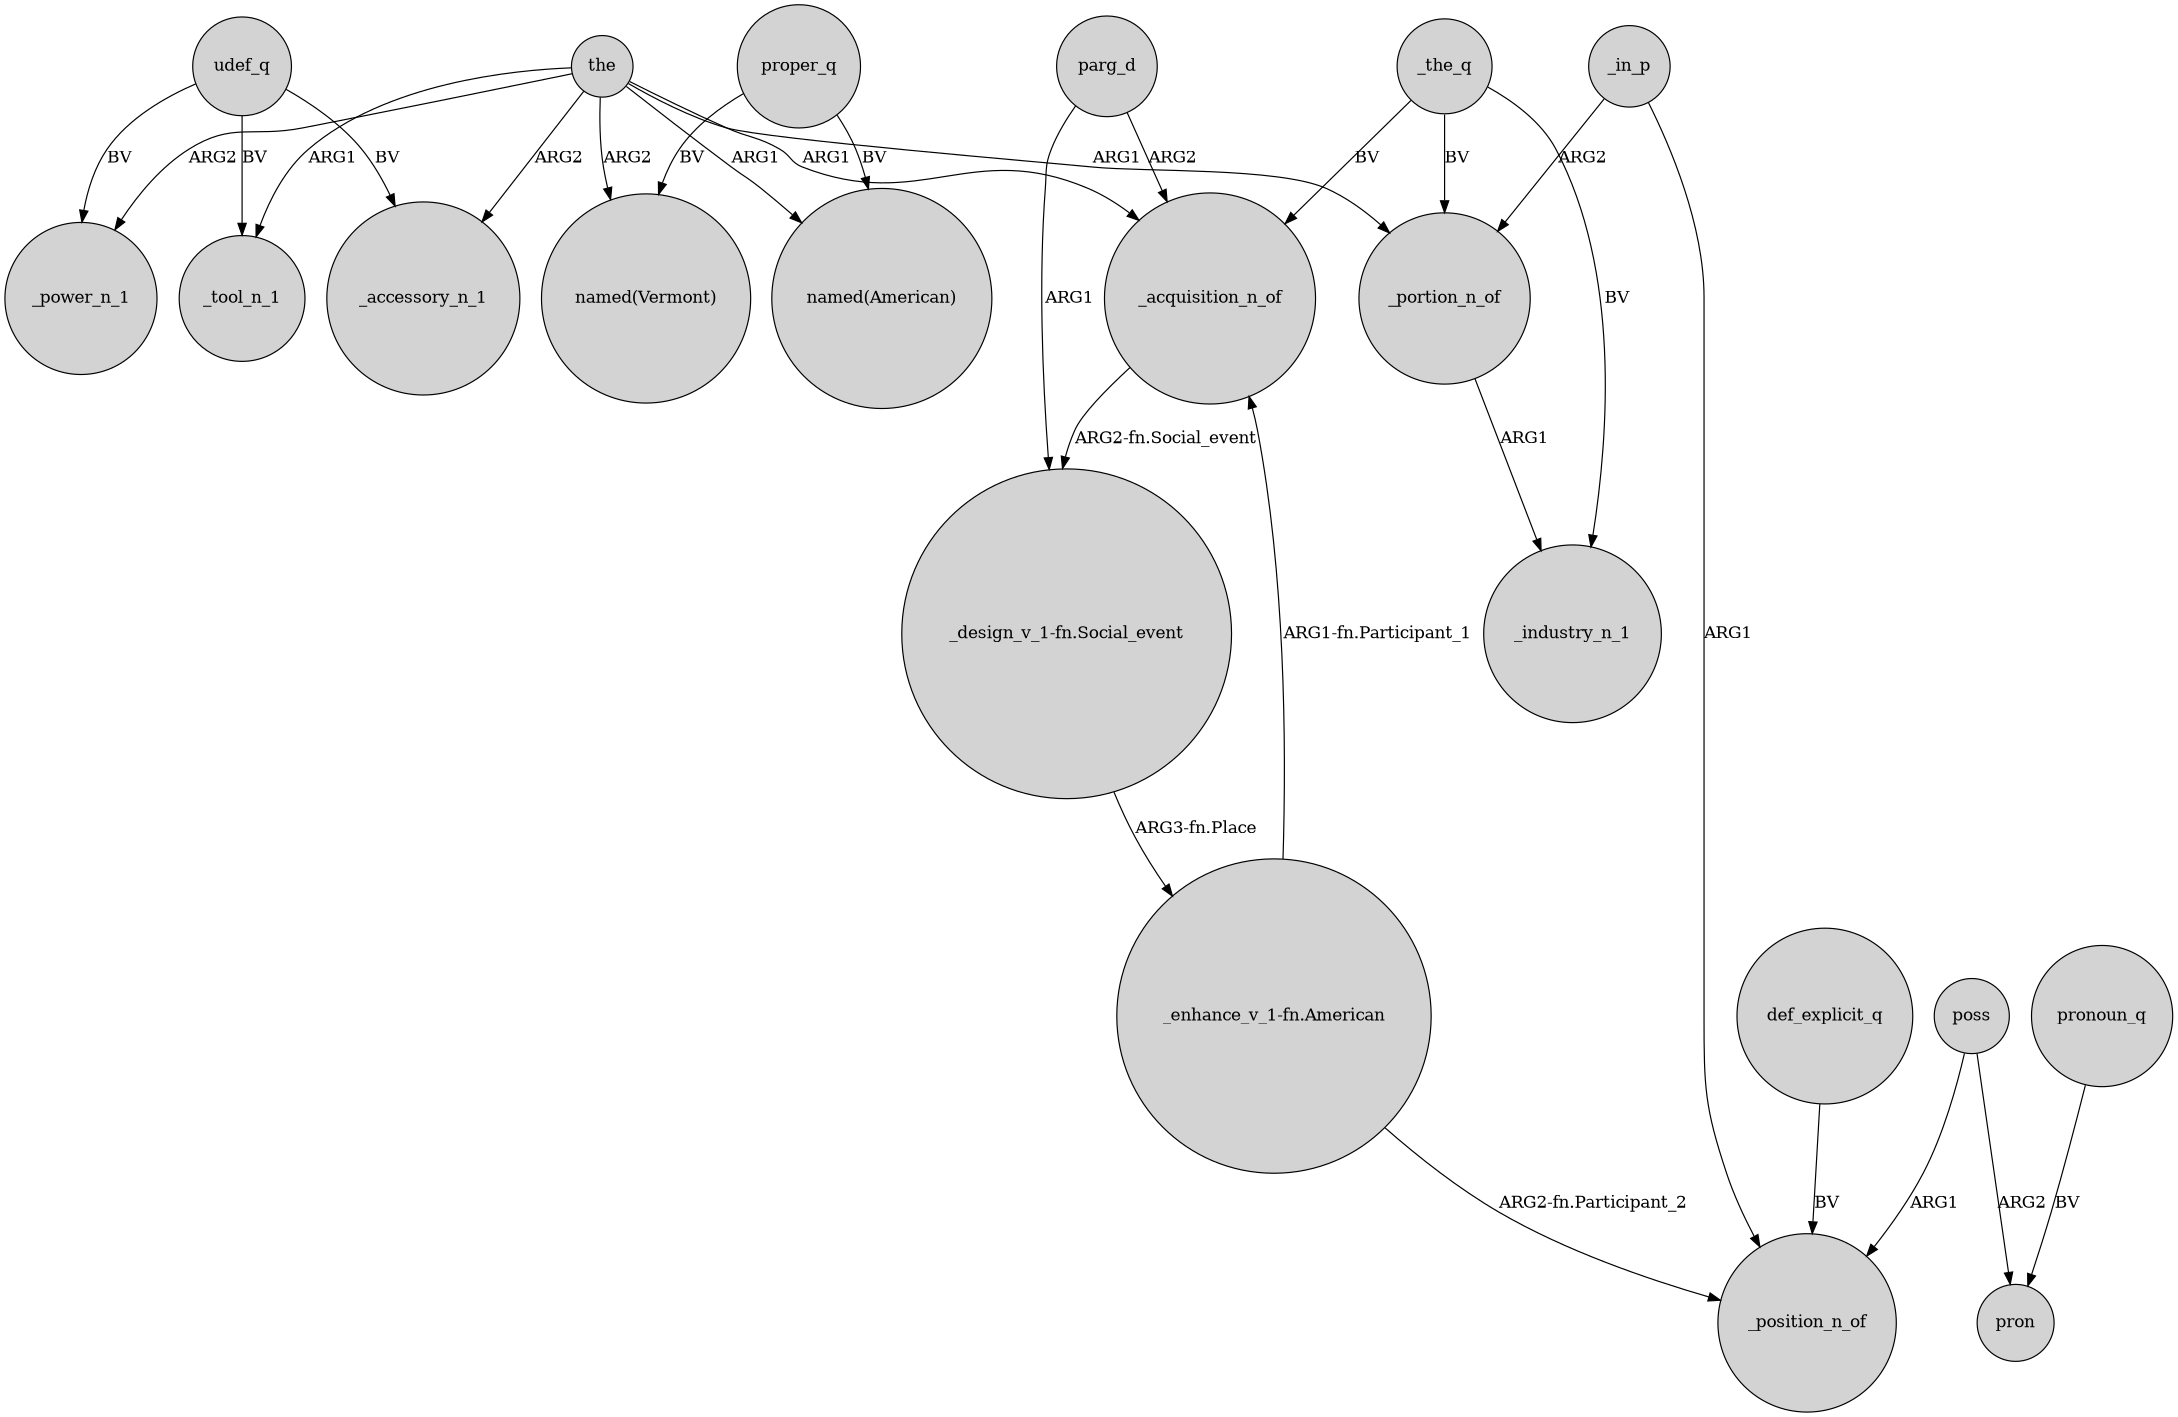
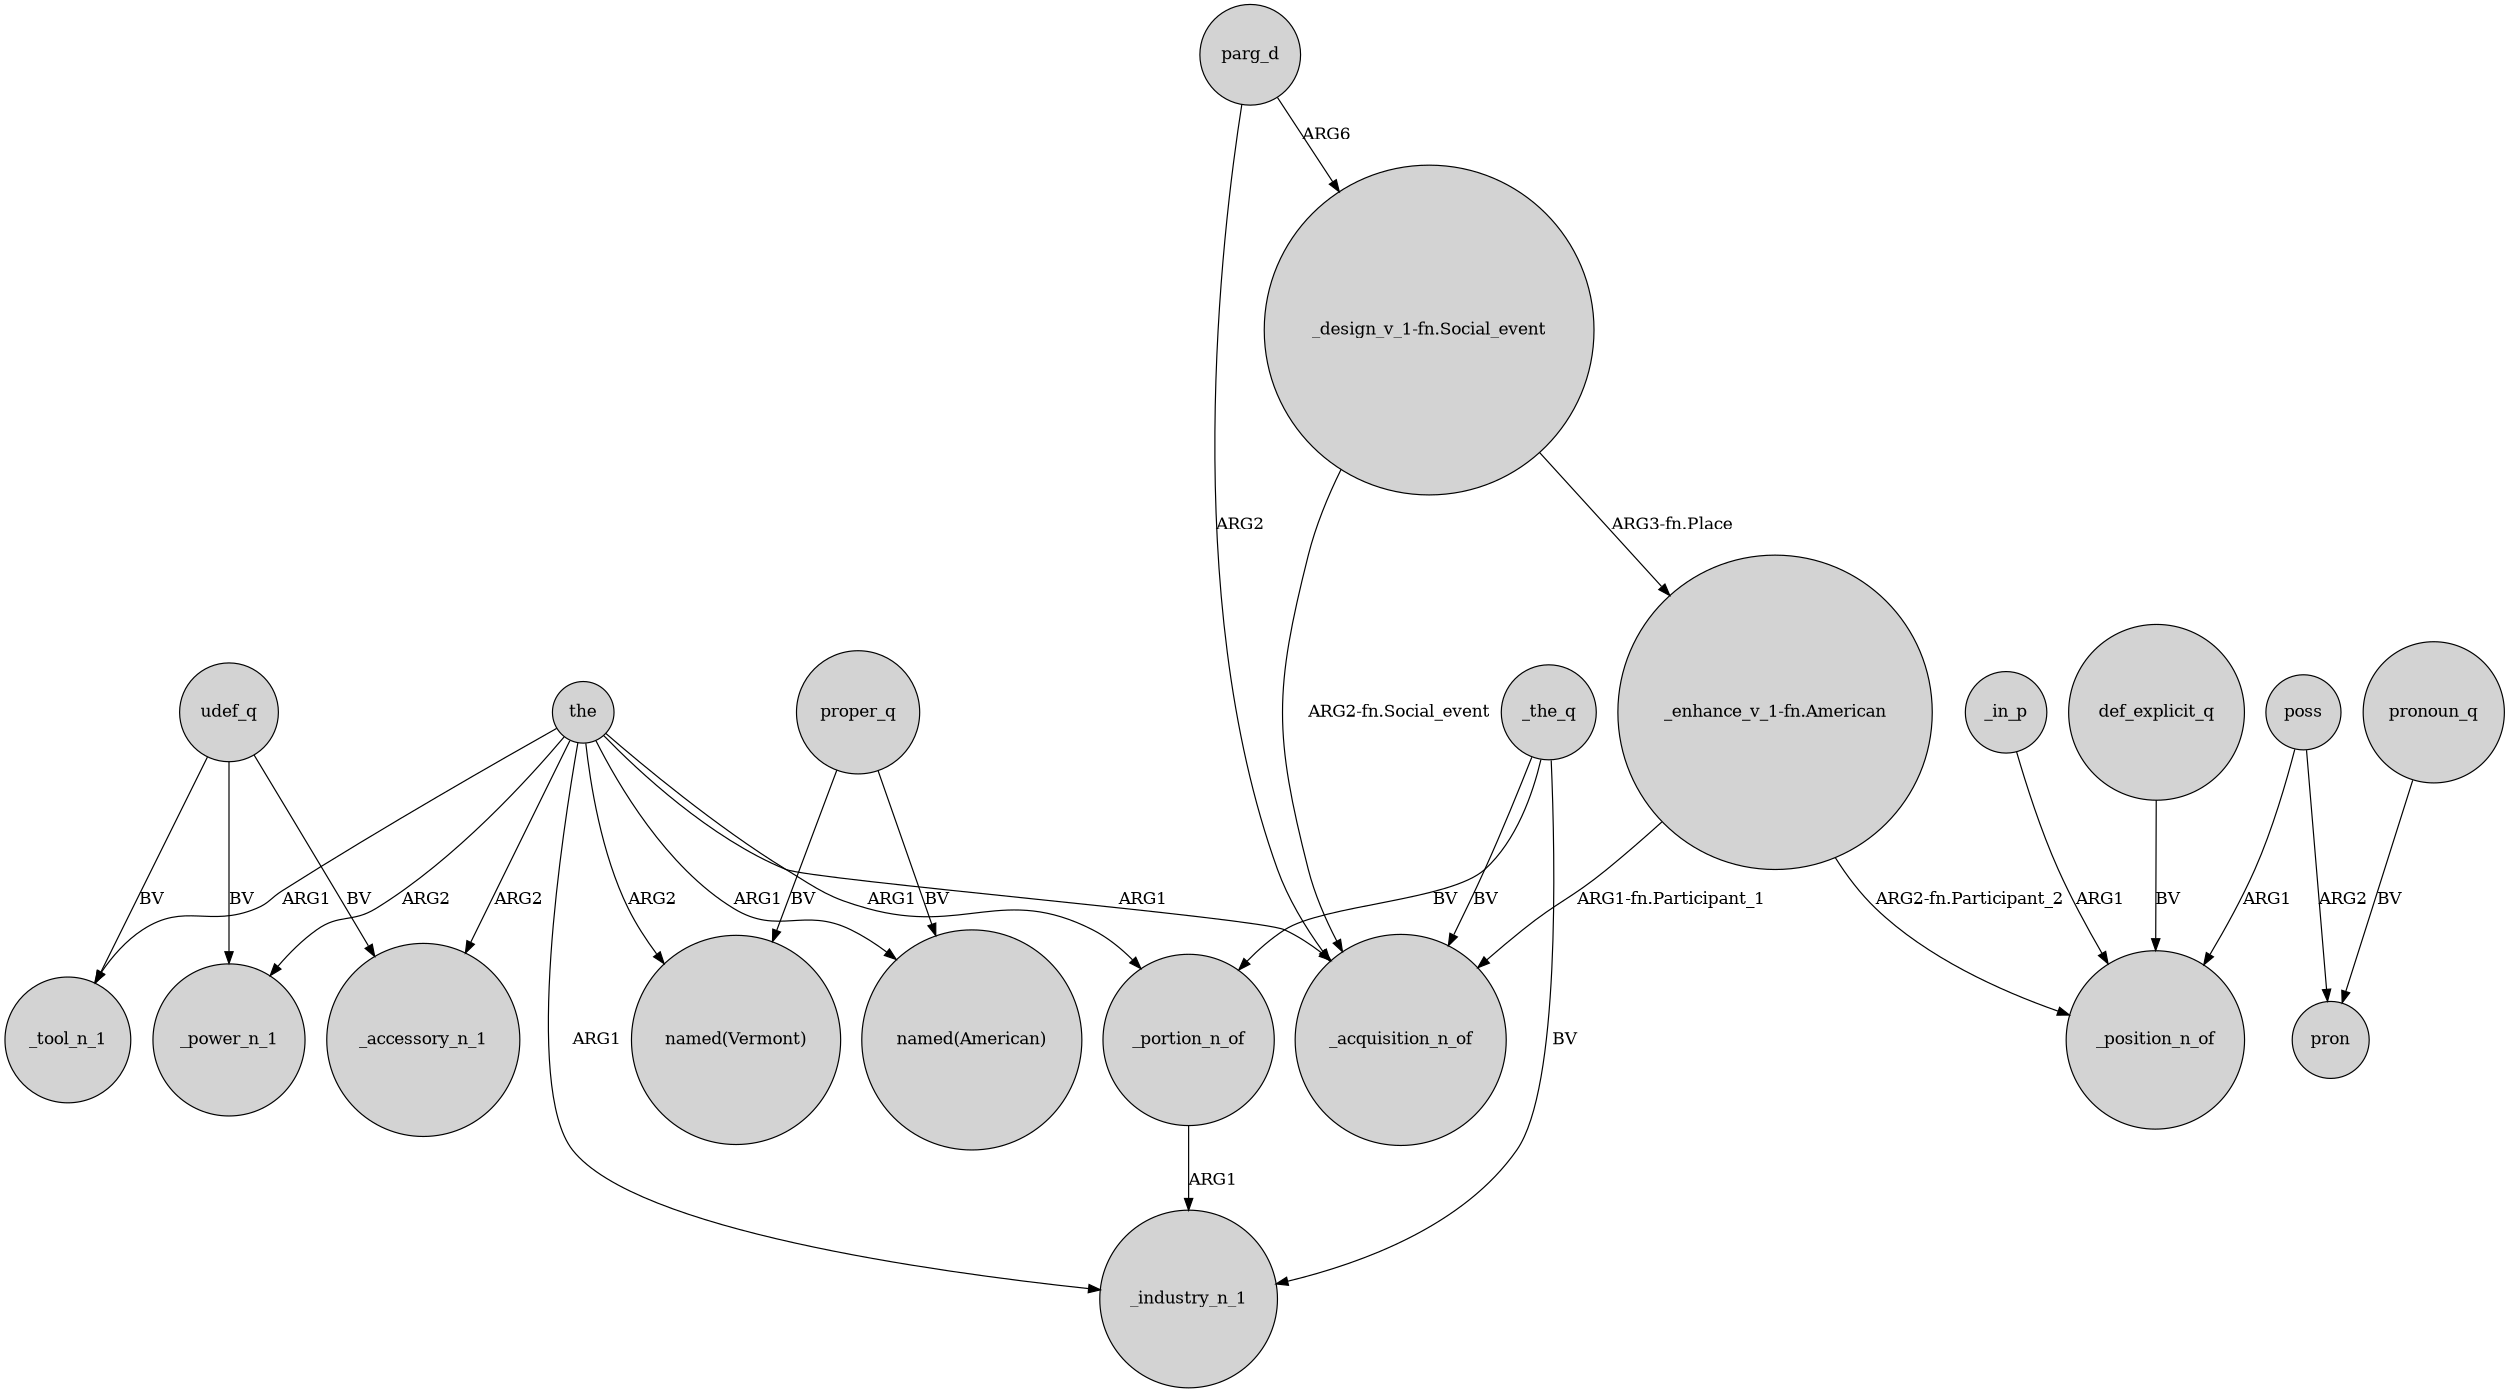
edge "_in_p" -> "_portion_n_of": removed, label "ARG2"
edge "parg_d" -> "_design_v_1-fn.Social_event": label "ARG1" -> "ARG6"
edge "_acquisition_n_of" -> "_design_v_1-fn.Social_event": reversed
edge "the" -> "_industry_n_1": added, label "ARG1"
